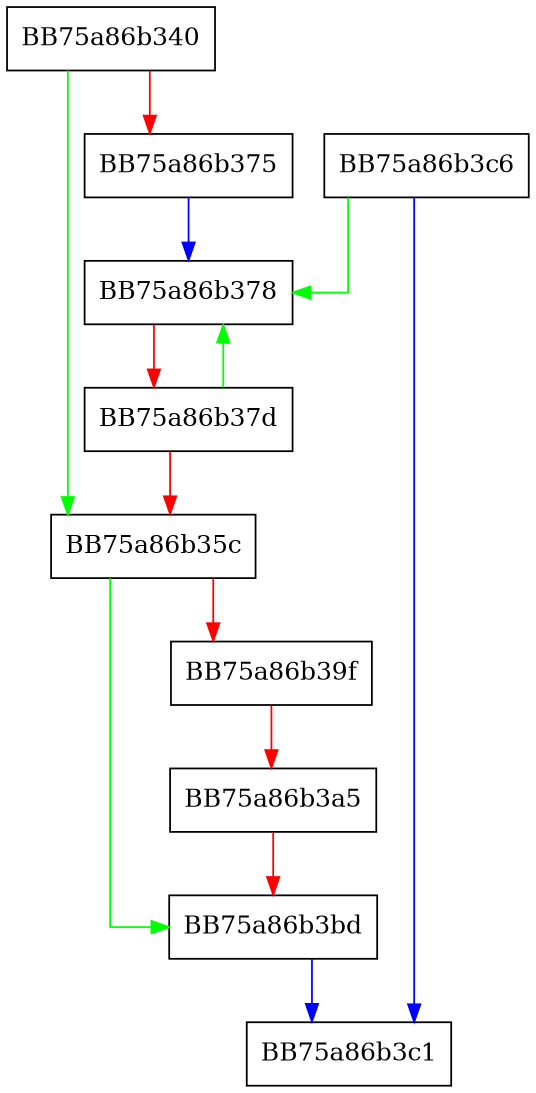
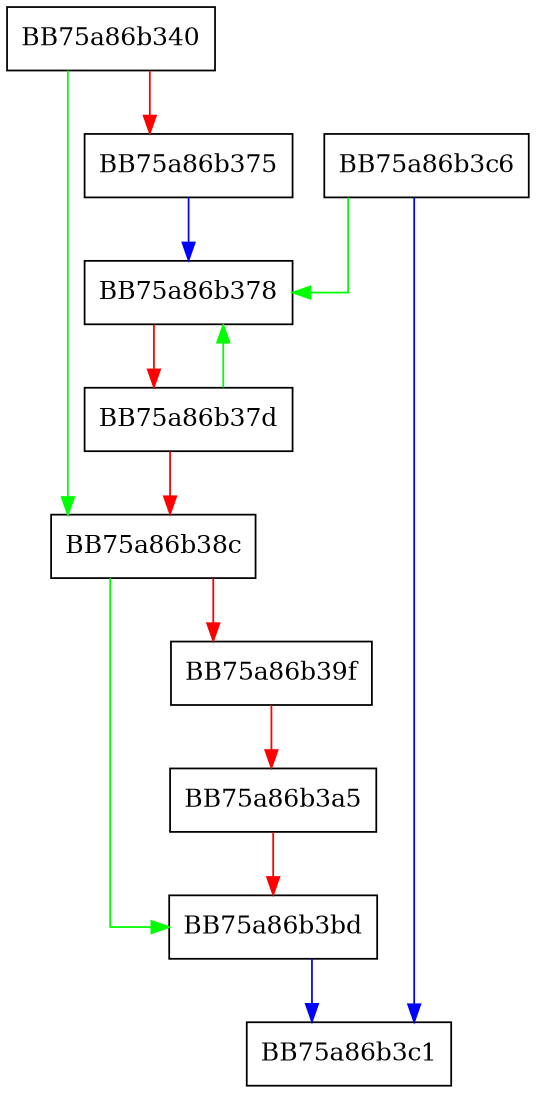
node "BB75a86b35c": label "BB75a86b35c" -> "BB75a86b38c"
